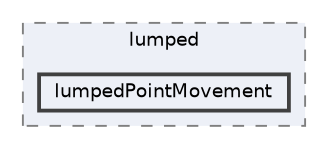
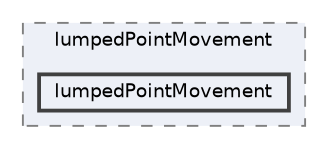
cluster "lumped": label "lumped" -> "lumpedPointMovement"
